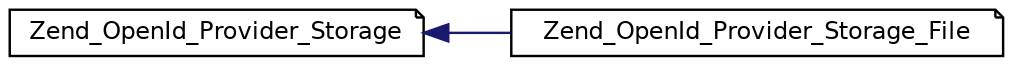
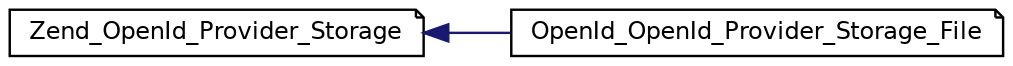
node "Zend_OpenId_Provider_Storage_File": label "Zend_OpenId_Provider_Storage_File" -> "OpenId_OpenId_Provider_Storage_File"
